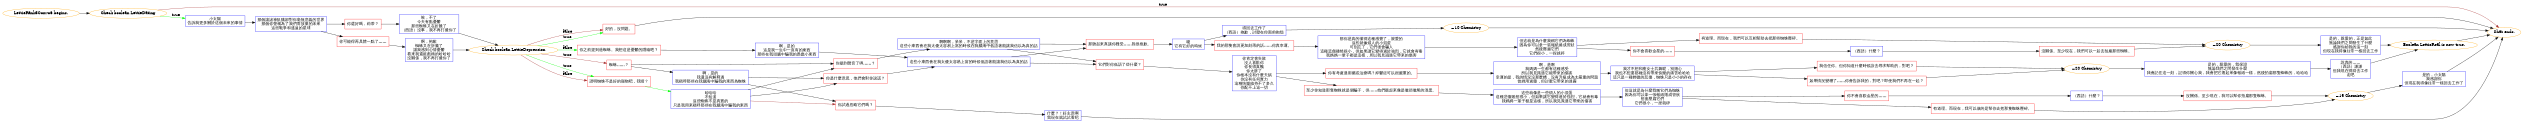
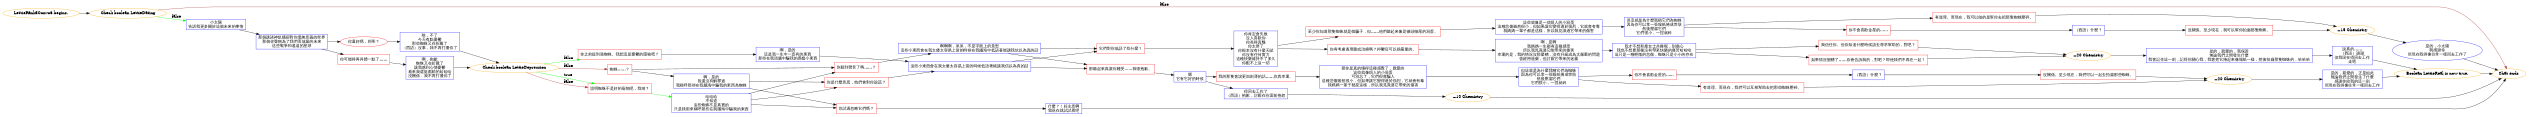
edge "Check boolean LettieDating" -> "Chat ends.": label "true" -> "false"
edge "Check boolean LettieDating" -> "小太陽 告訴我更多關於這個未來的事情": label "true" -> "false"
node "你還好嗎，莉蒂？": shape box -> ellipse
node "好的，沒問題。": removed
edge "Check boolean LettieDepression" -> "蜘蛛……？": label "true" -> "false"
node "是的，小太陽 我感謝你 但現在我得像往常一樣回去工作了": shape box -> ellipse
edge "哈哈哈 不知道 這些蜘蛛不是真實的 只是我用來稱呼那些在我腦海中騙我的東西" -> "你試過忽略它們嗎？": color brown -> black
